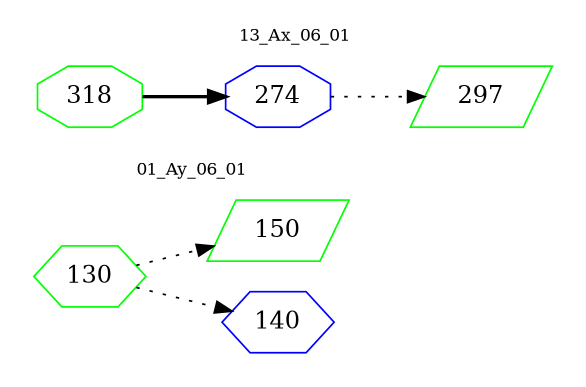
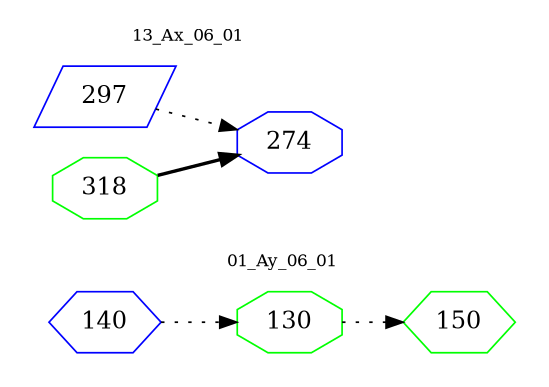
edge "274" -> "297": reversed
node "297": color green -> blue
node "150": shape parallelogram -> hexagon
node "130": shape hexagon -> octagon
edge "130" -> "140": reversed
